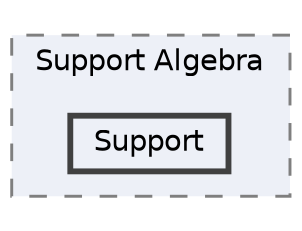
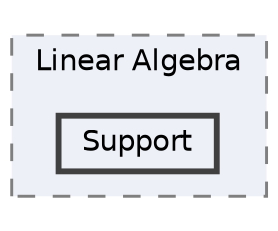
cluster "Support Algebra": label "Support Algebra" -> "Linear Algebra"
